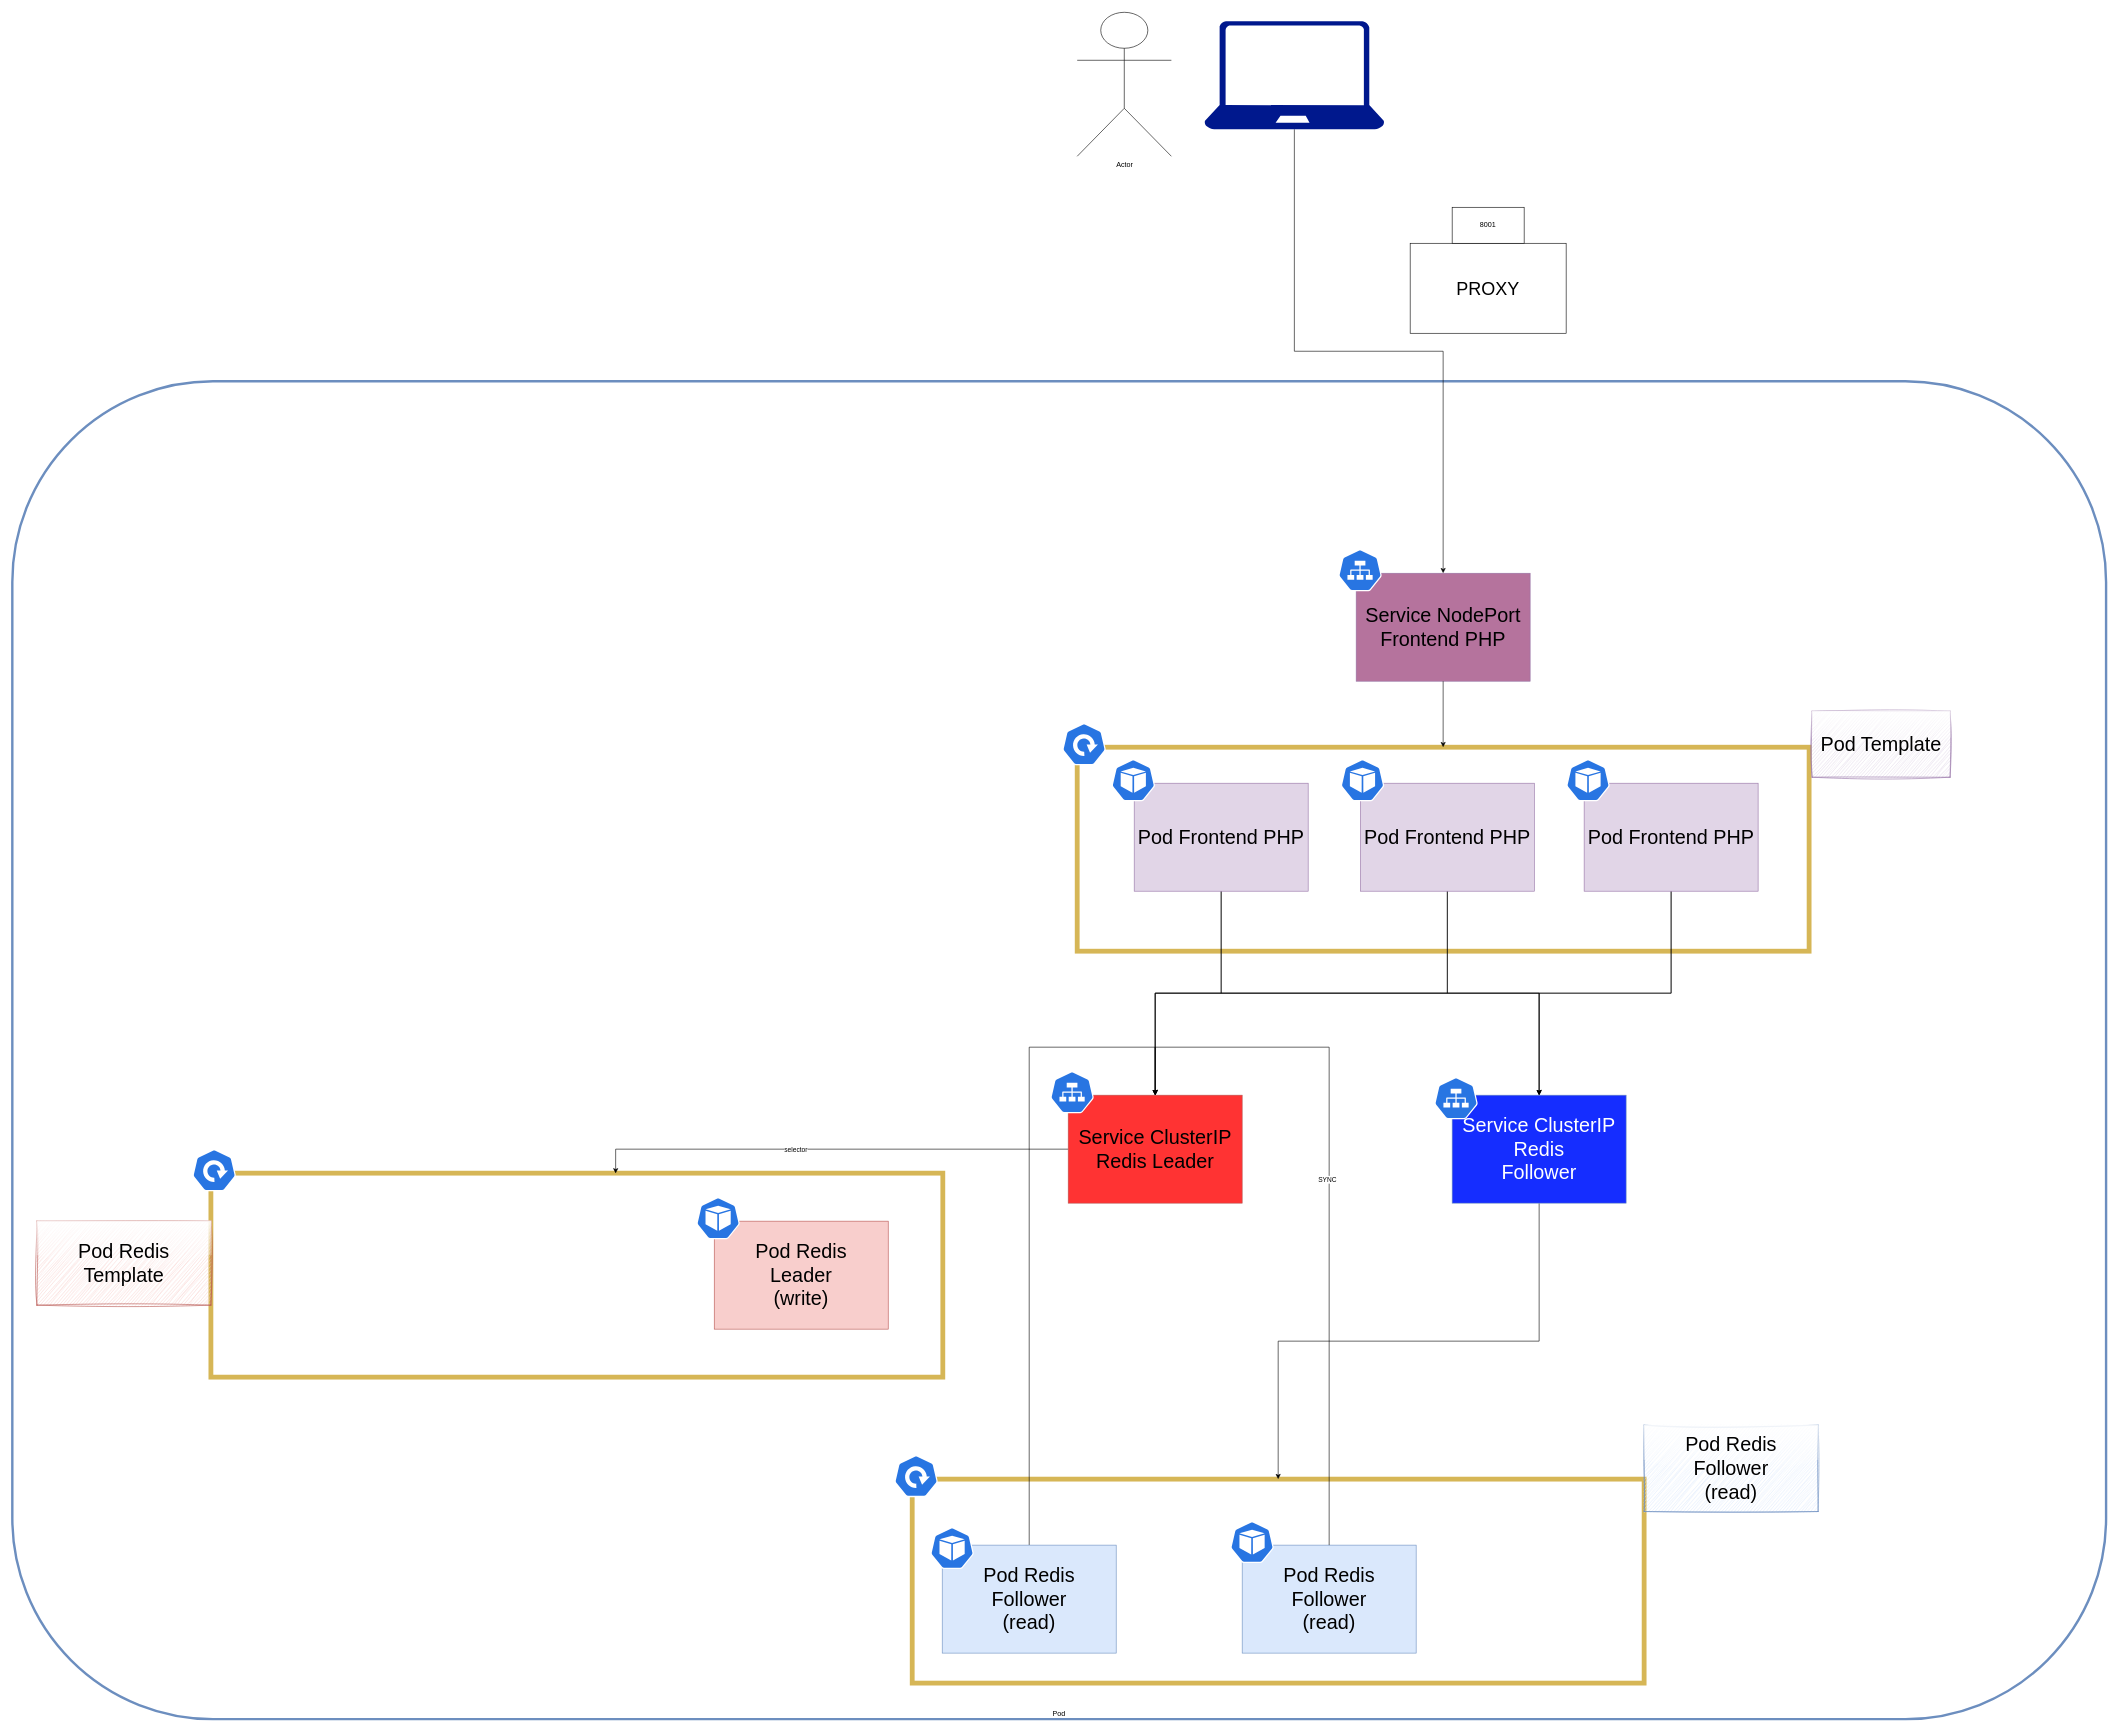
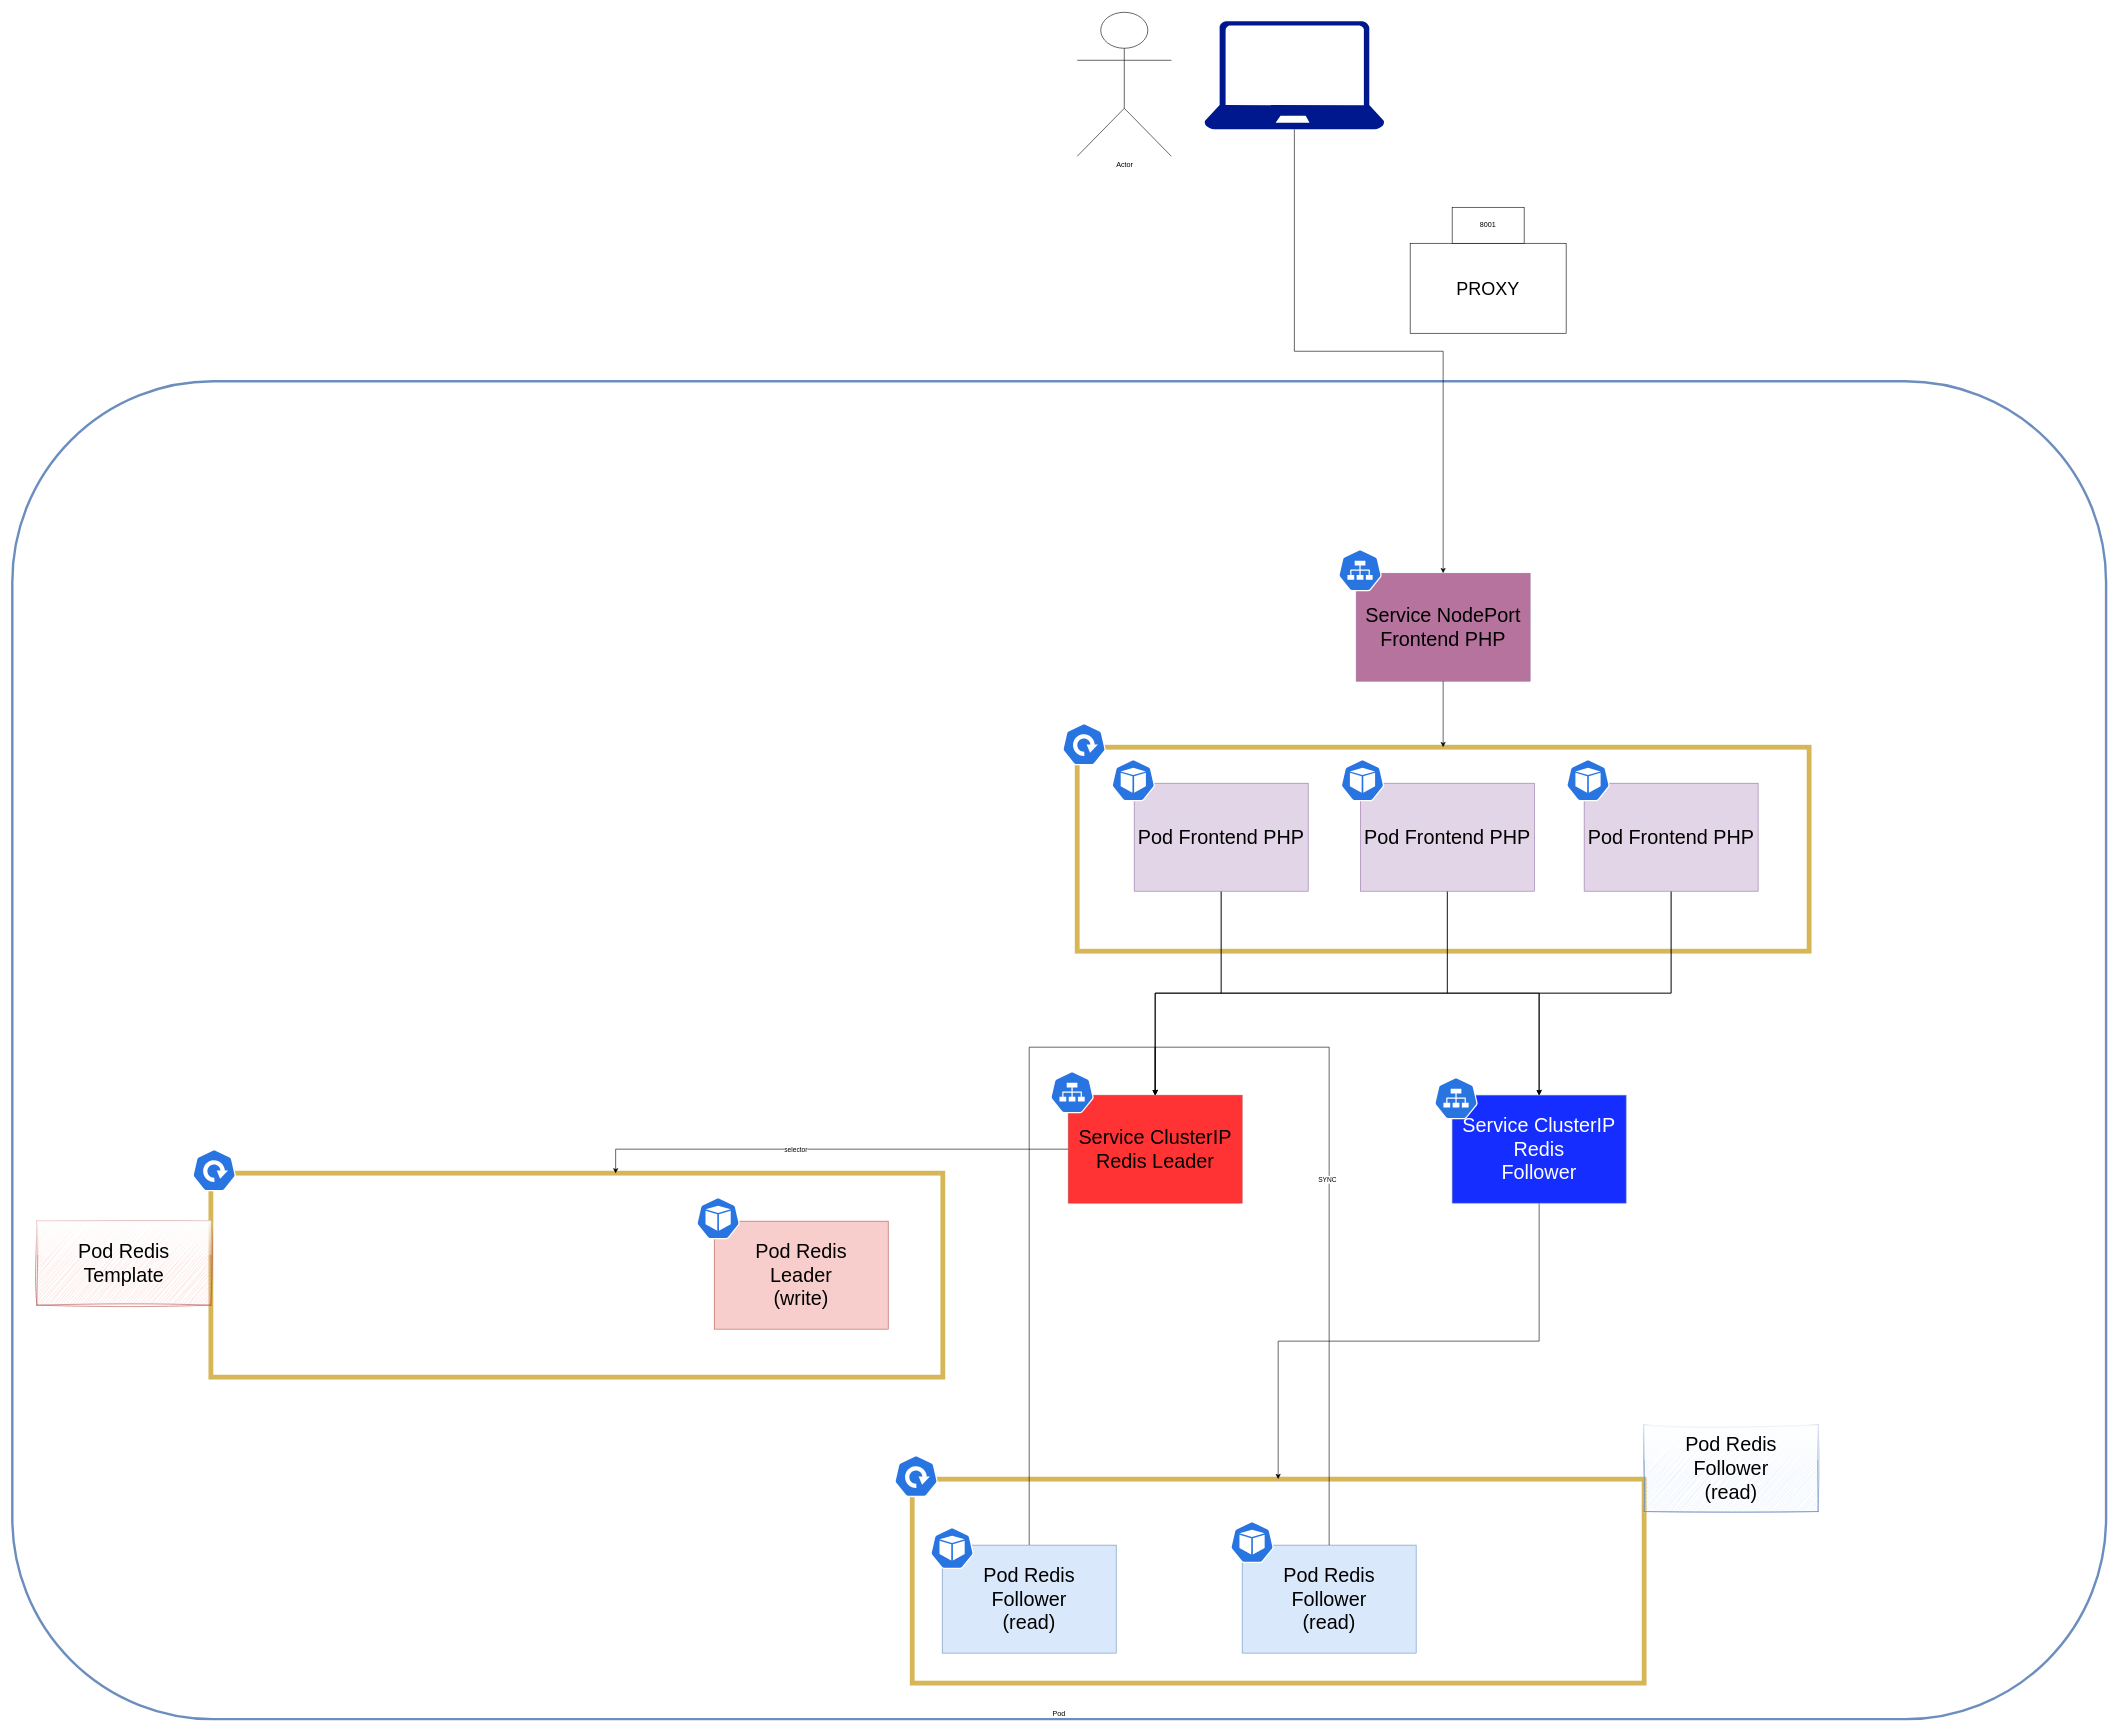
node "Pod Template": removed
